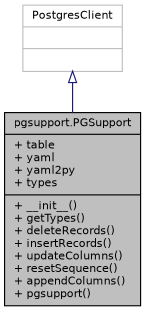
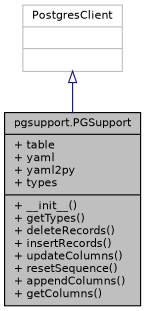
node "pgsupport.PGSupport": text "+ pgsupport()" -> "+ getColumns()"
